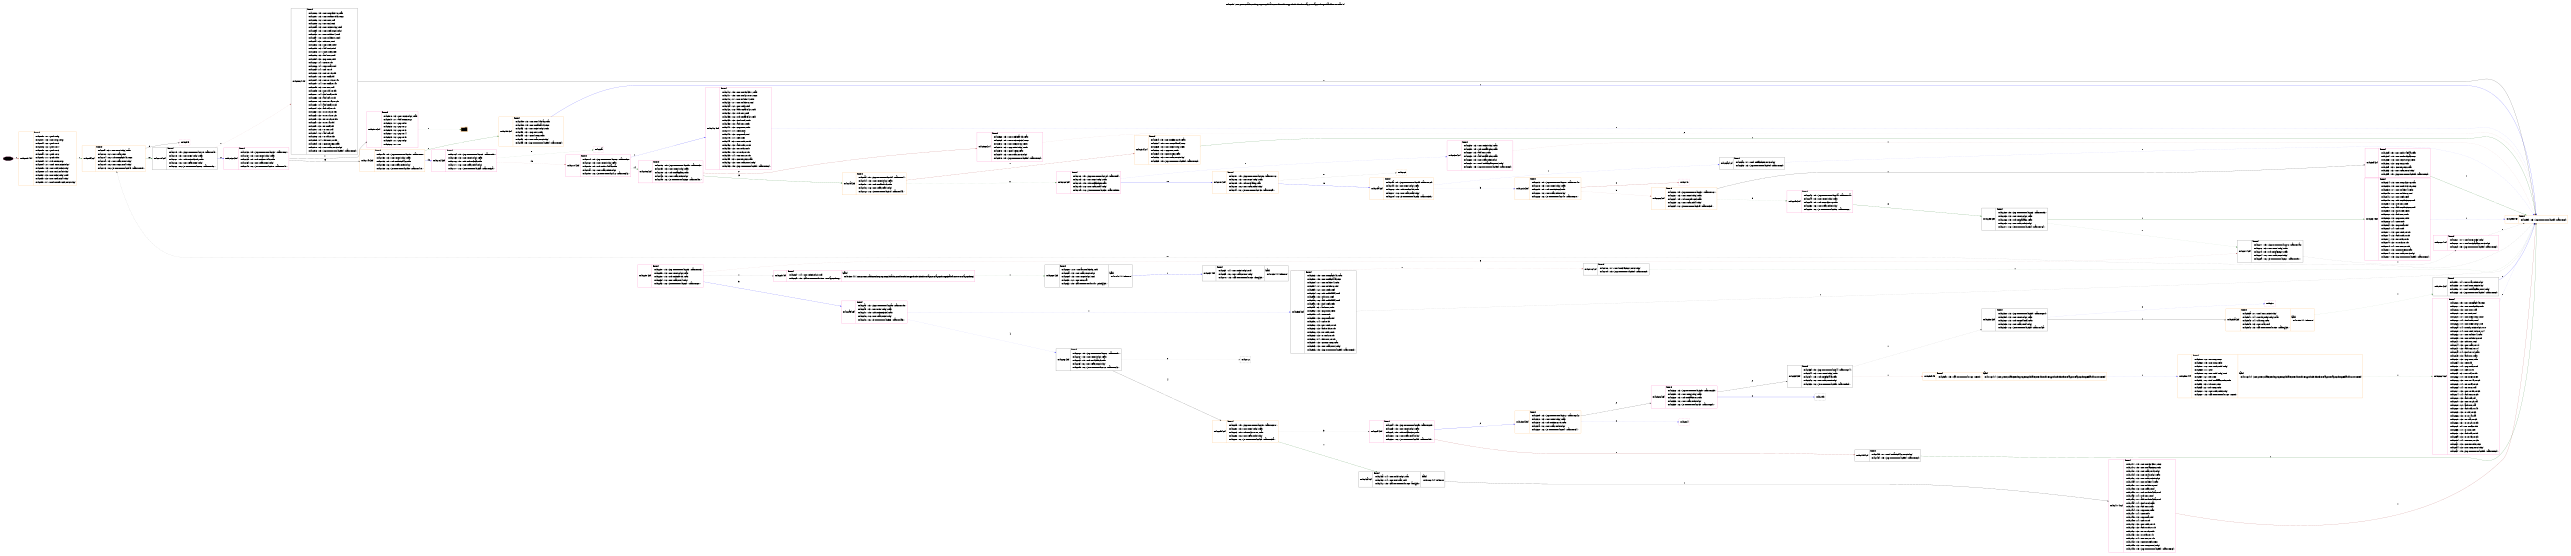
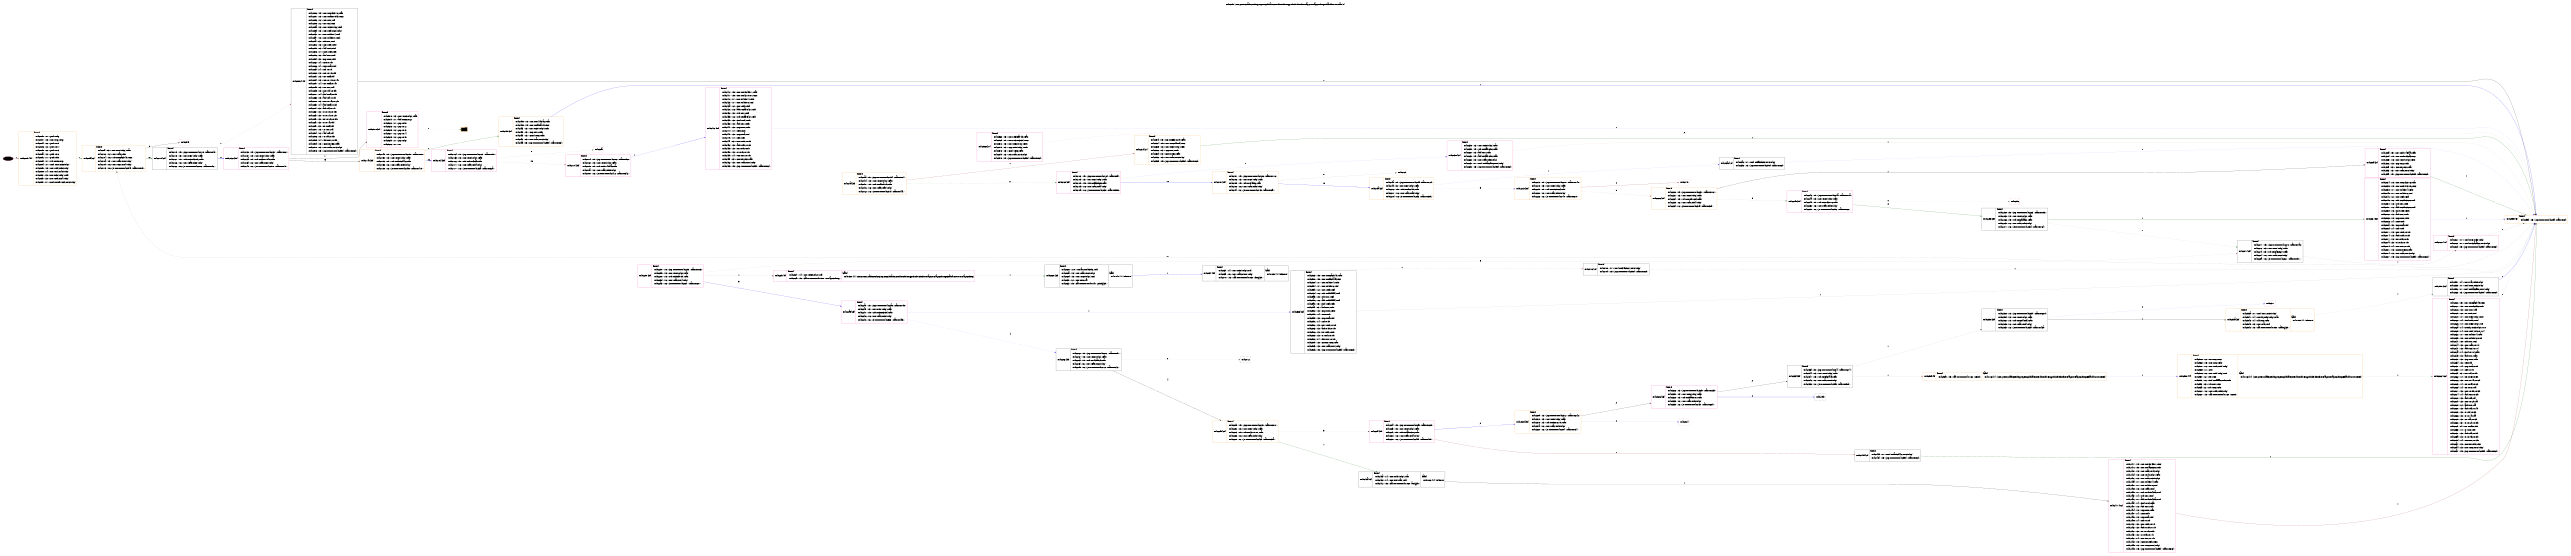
node "0x402196 [25]": removed
node "0x402996": added
